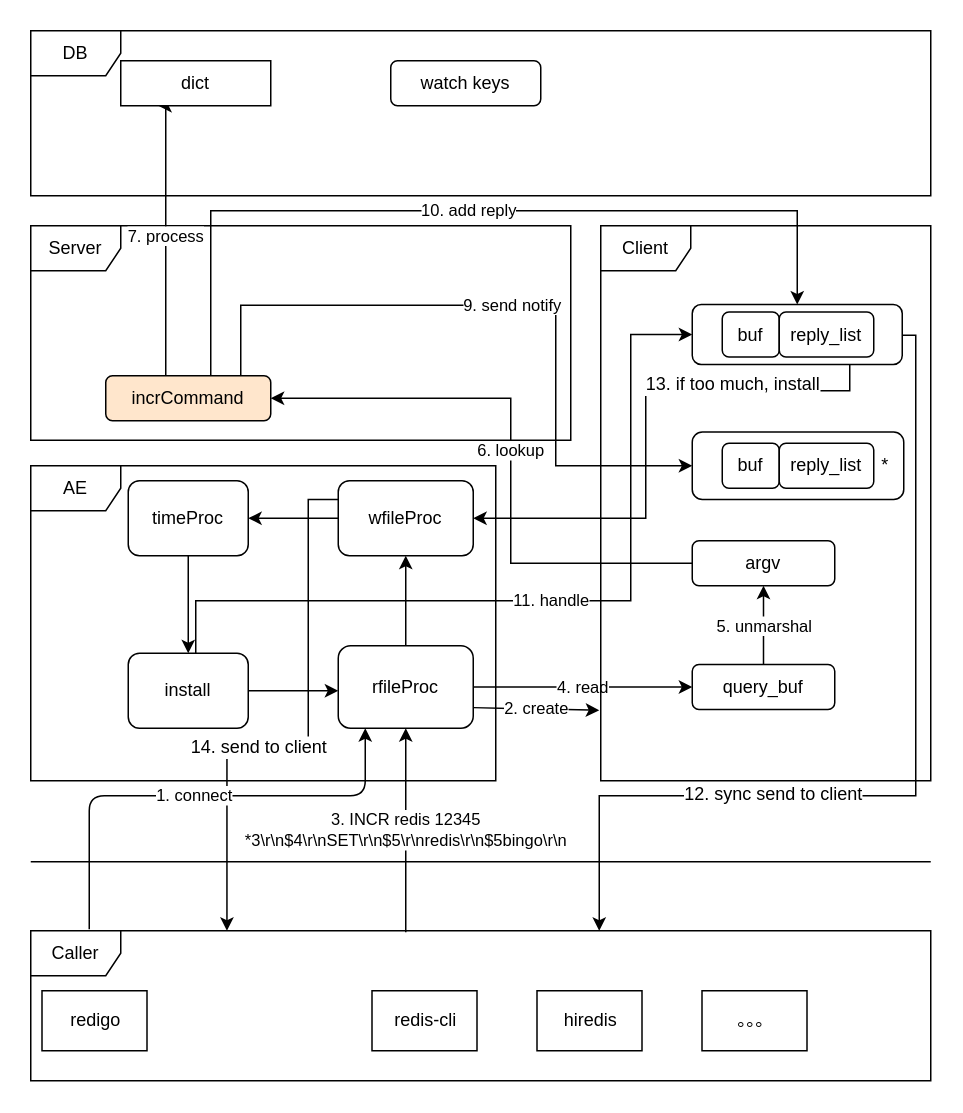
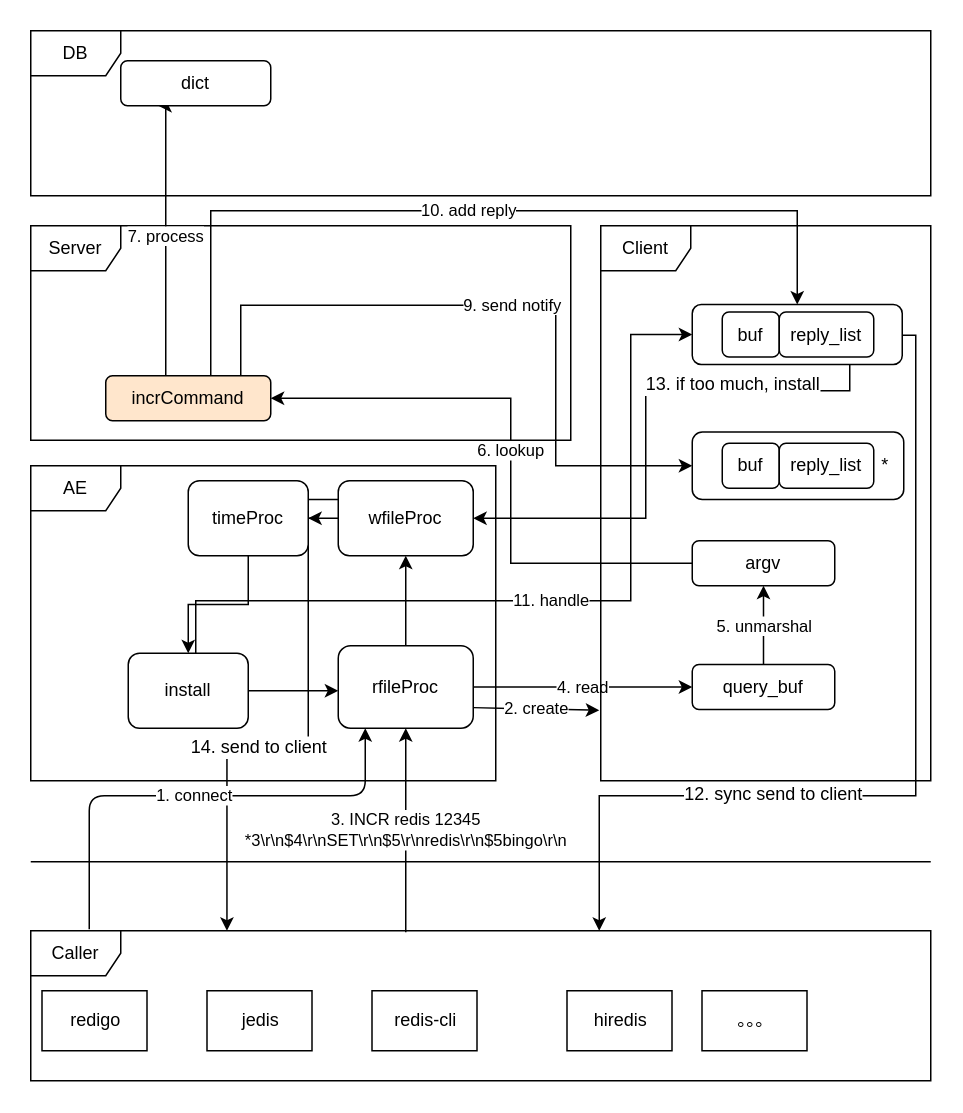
node "dict": shape rectangle -> rounded rectangle
node "watch keys": removed
node "timeProc": moved (188, 518) -> (248, 518)
node "jedis": added
node "hiredis": moved (590, 1021) -> (620, 1021)
